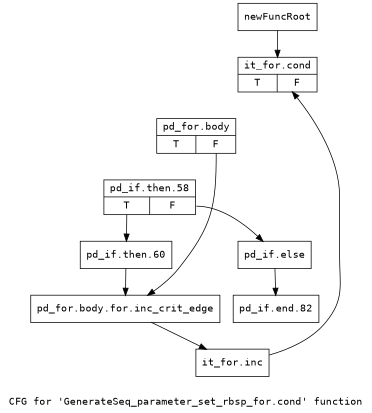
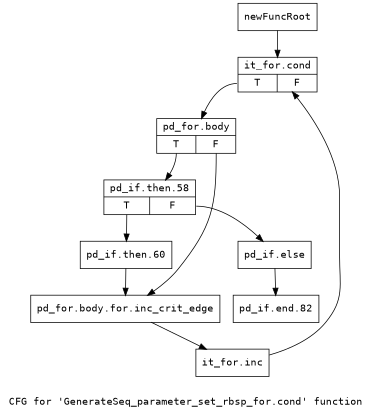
edge "it_for.cond" -> "pd_for.body": added
edge "pd_for.body" -> "pd_if.then.58": added
